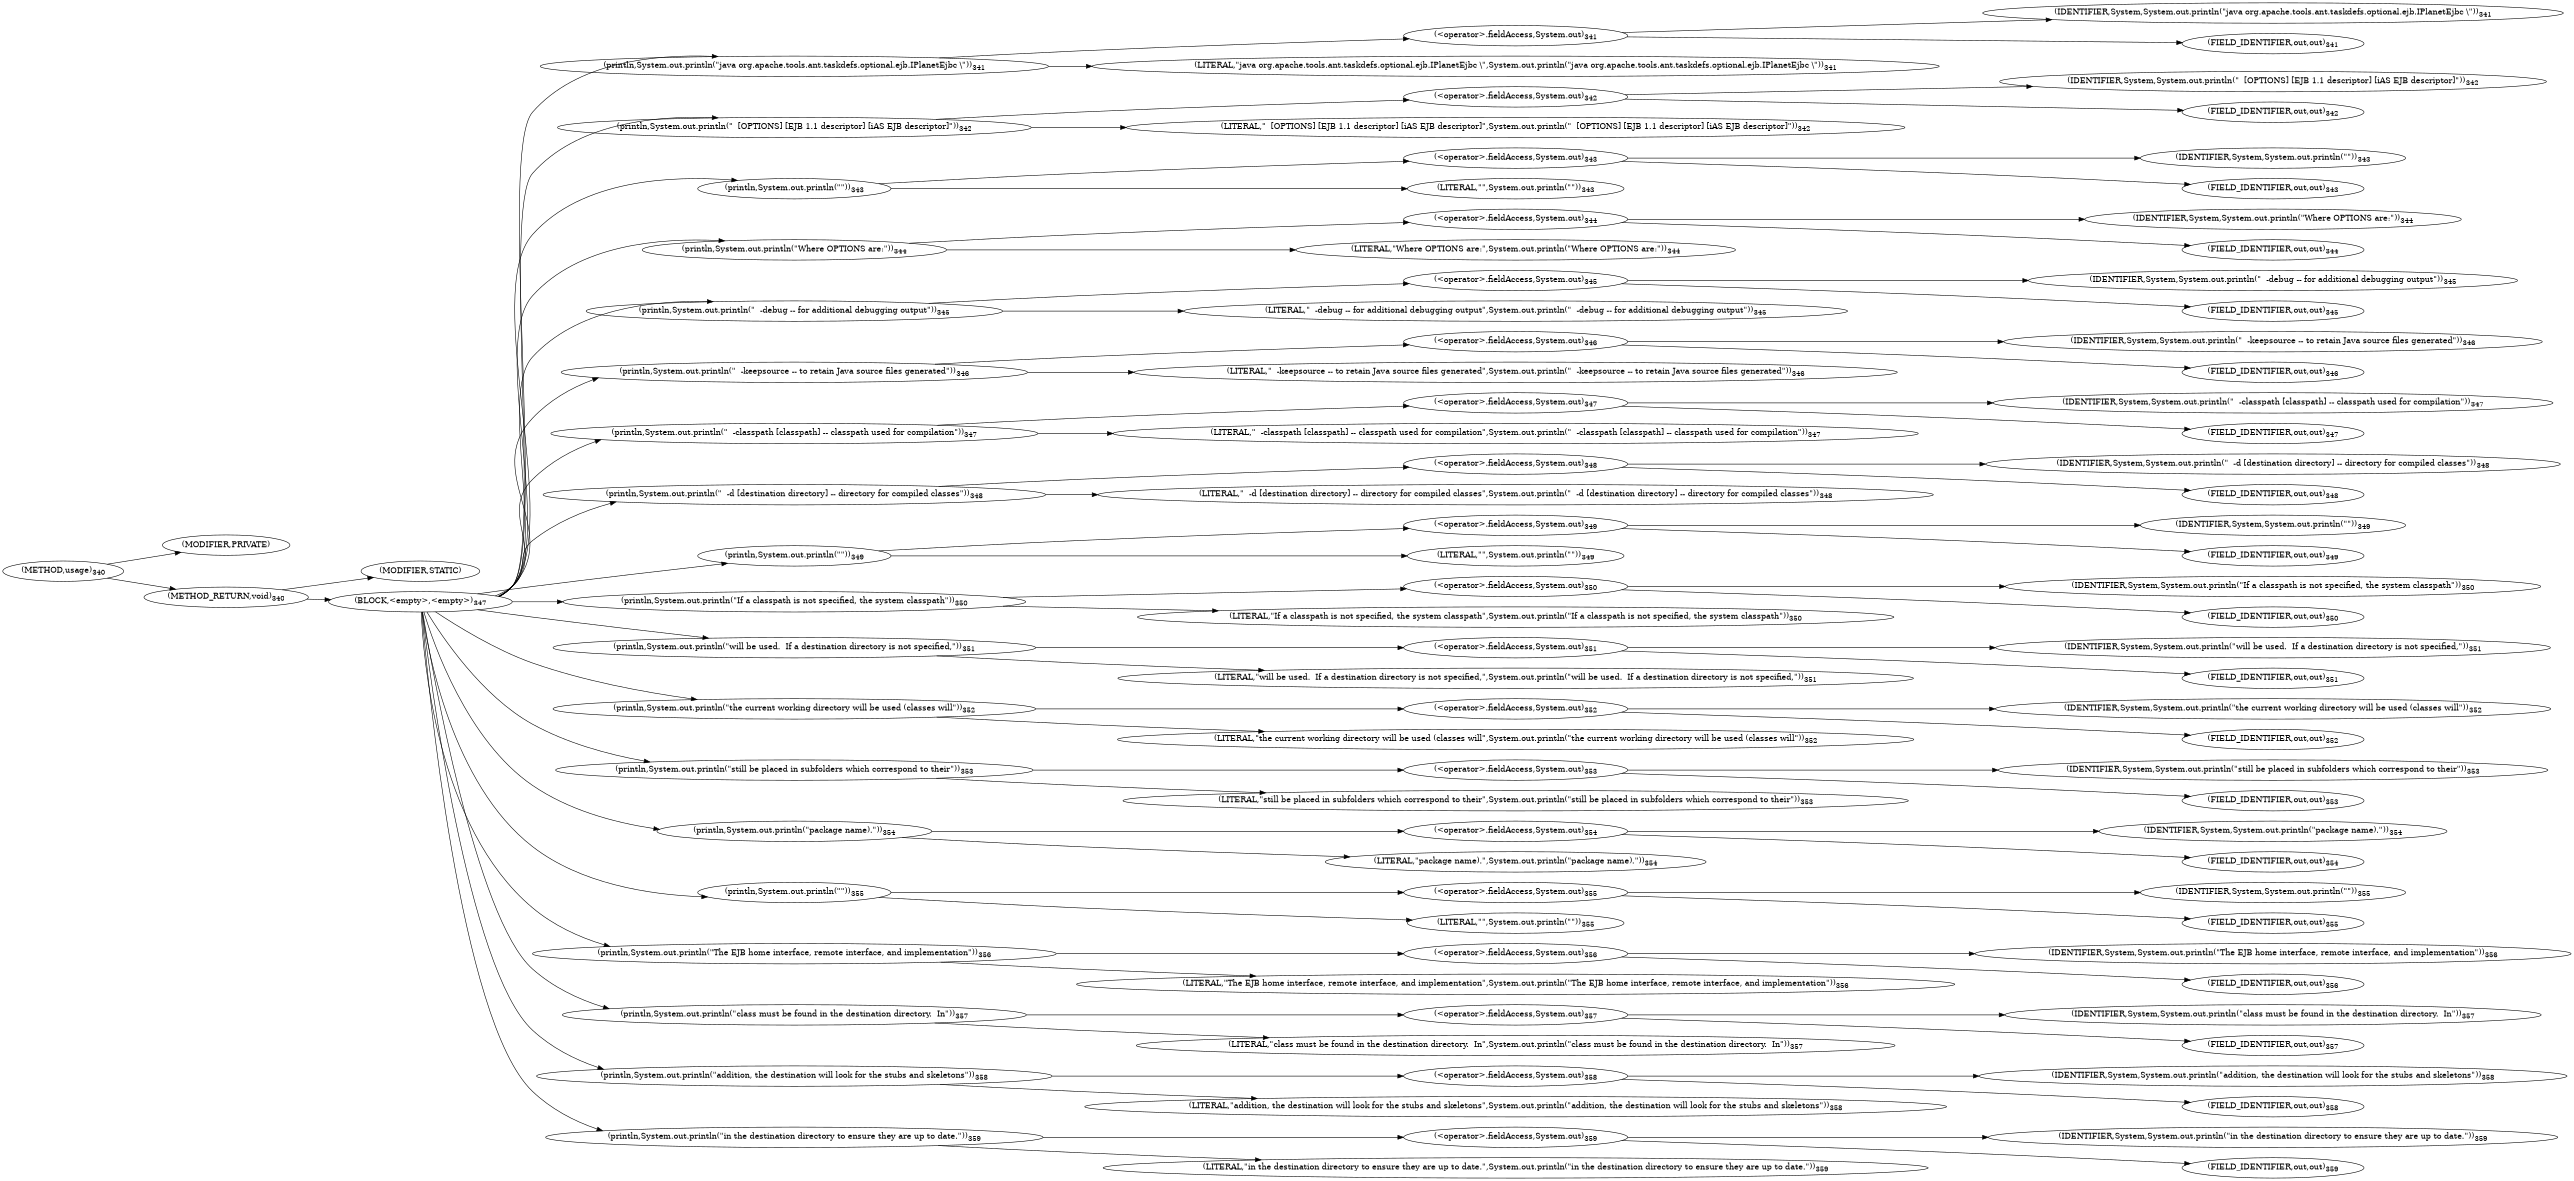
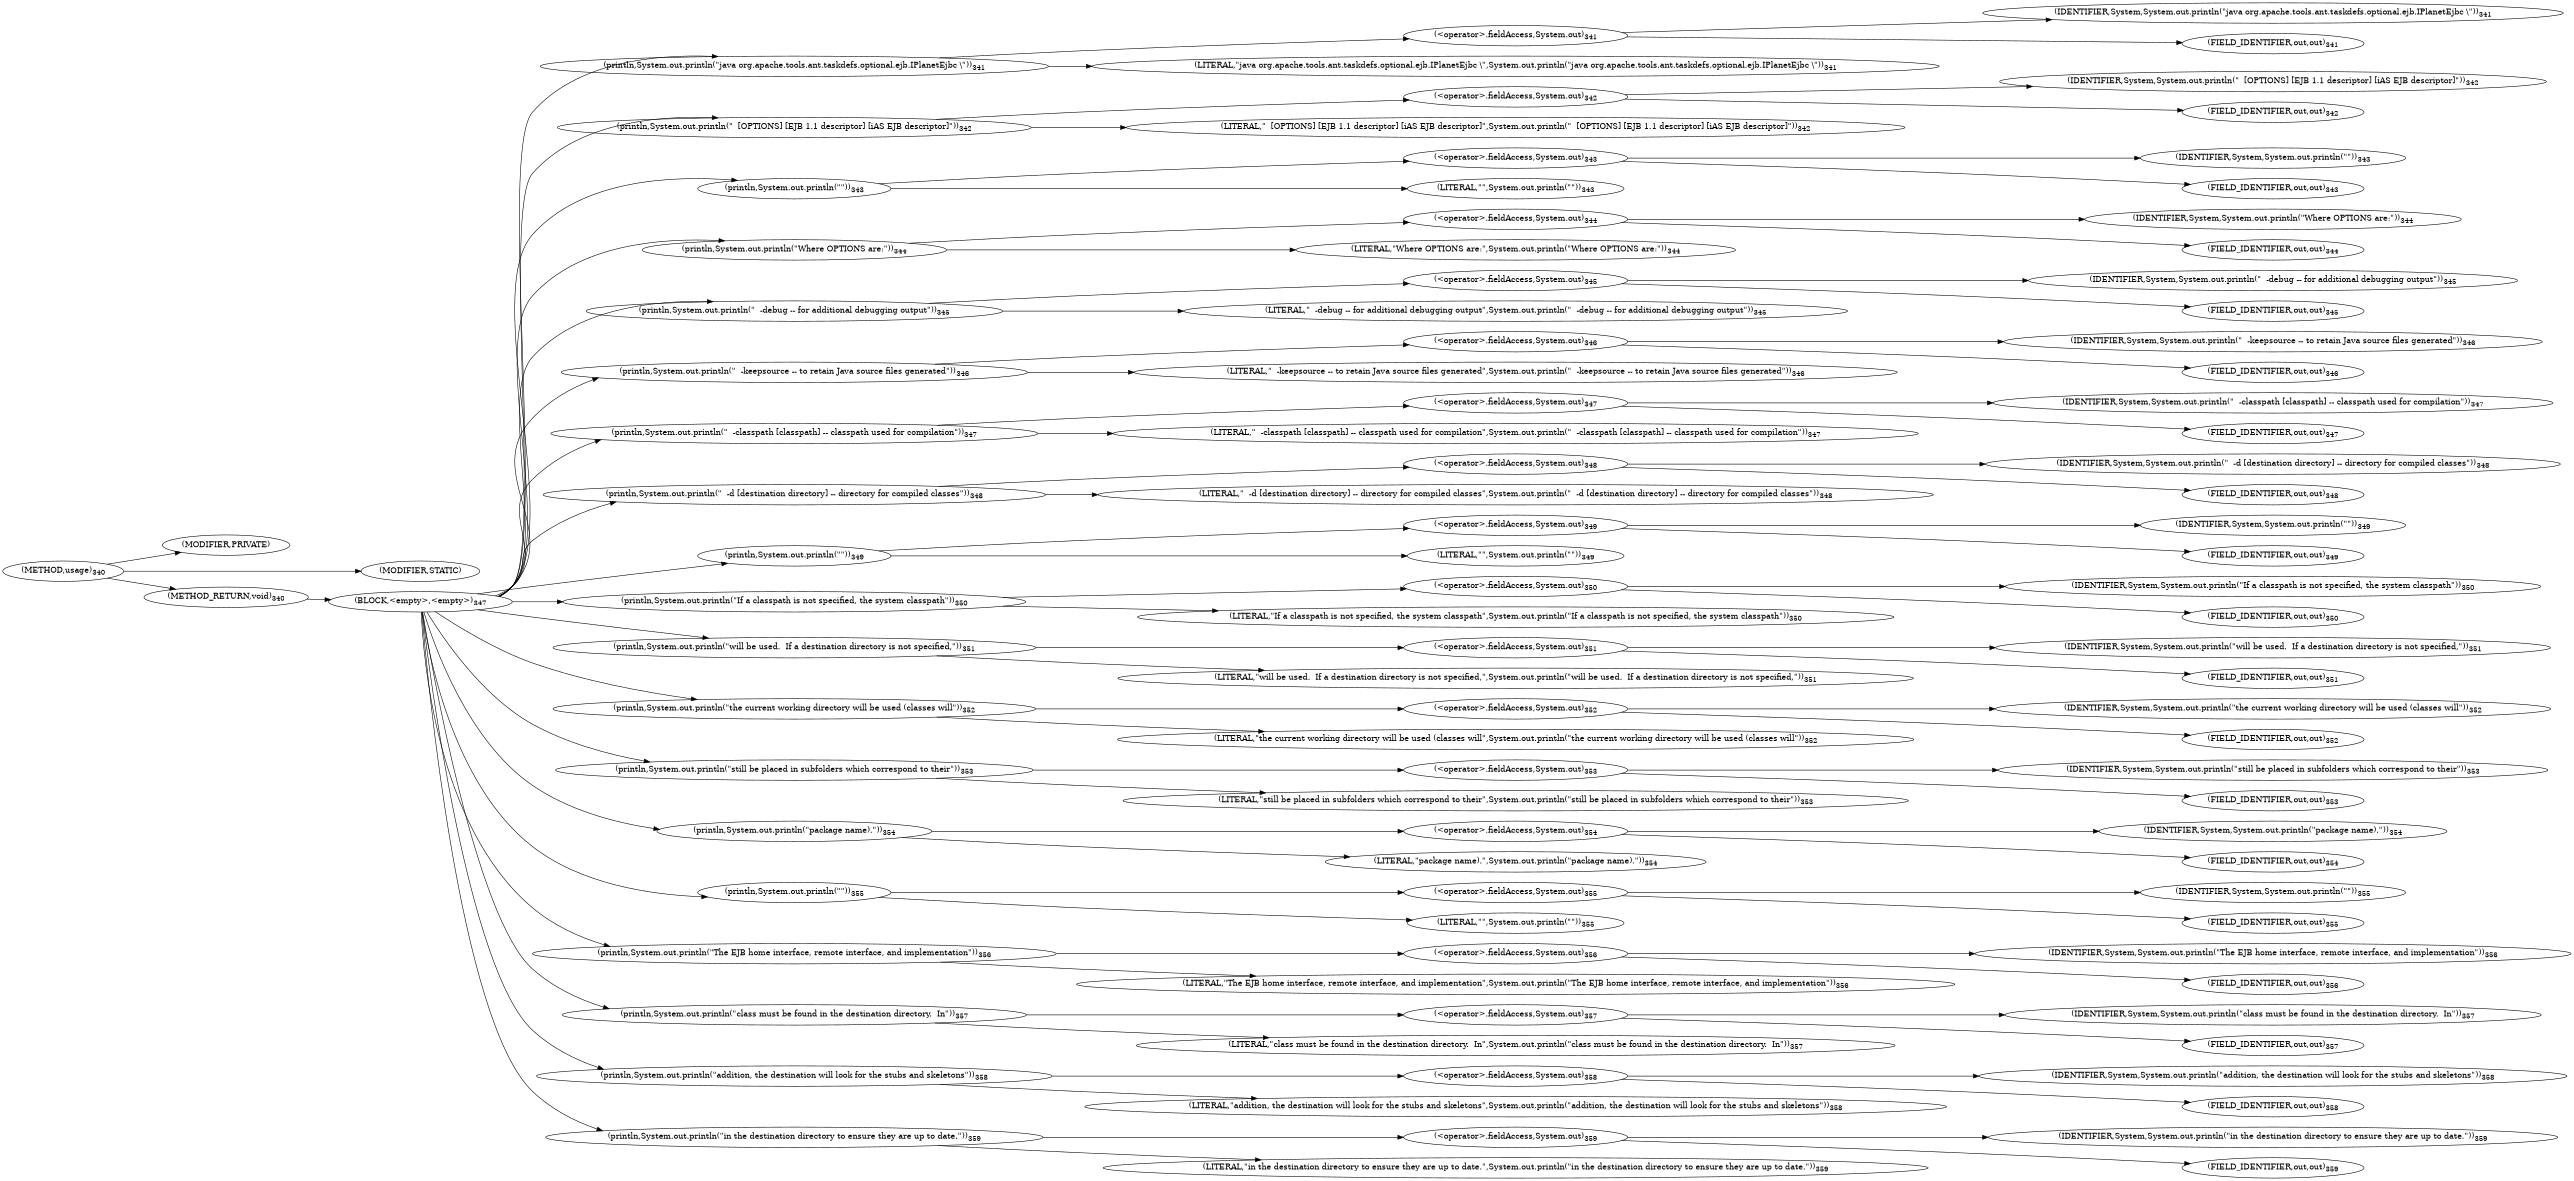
edge "(METHOD_RETURN,void)" -> "(MODIFIER,STATIC)": now "(METHOD,usage)" -> "(MODIFIER,STATIC)"
